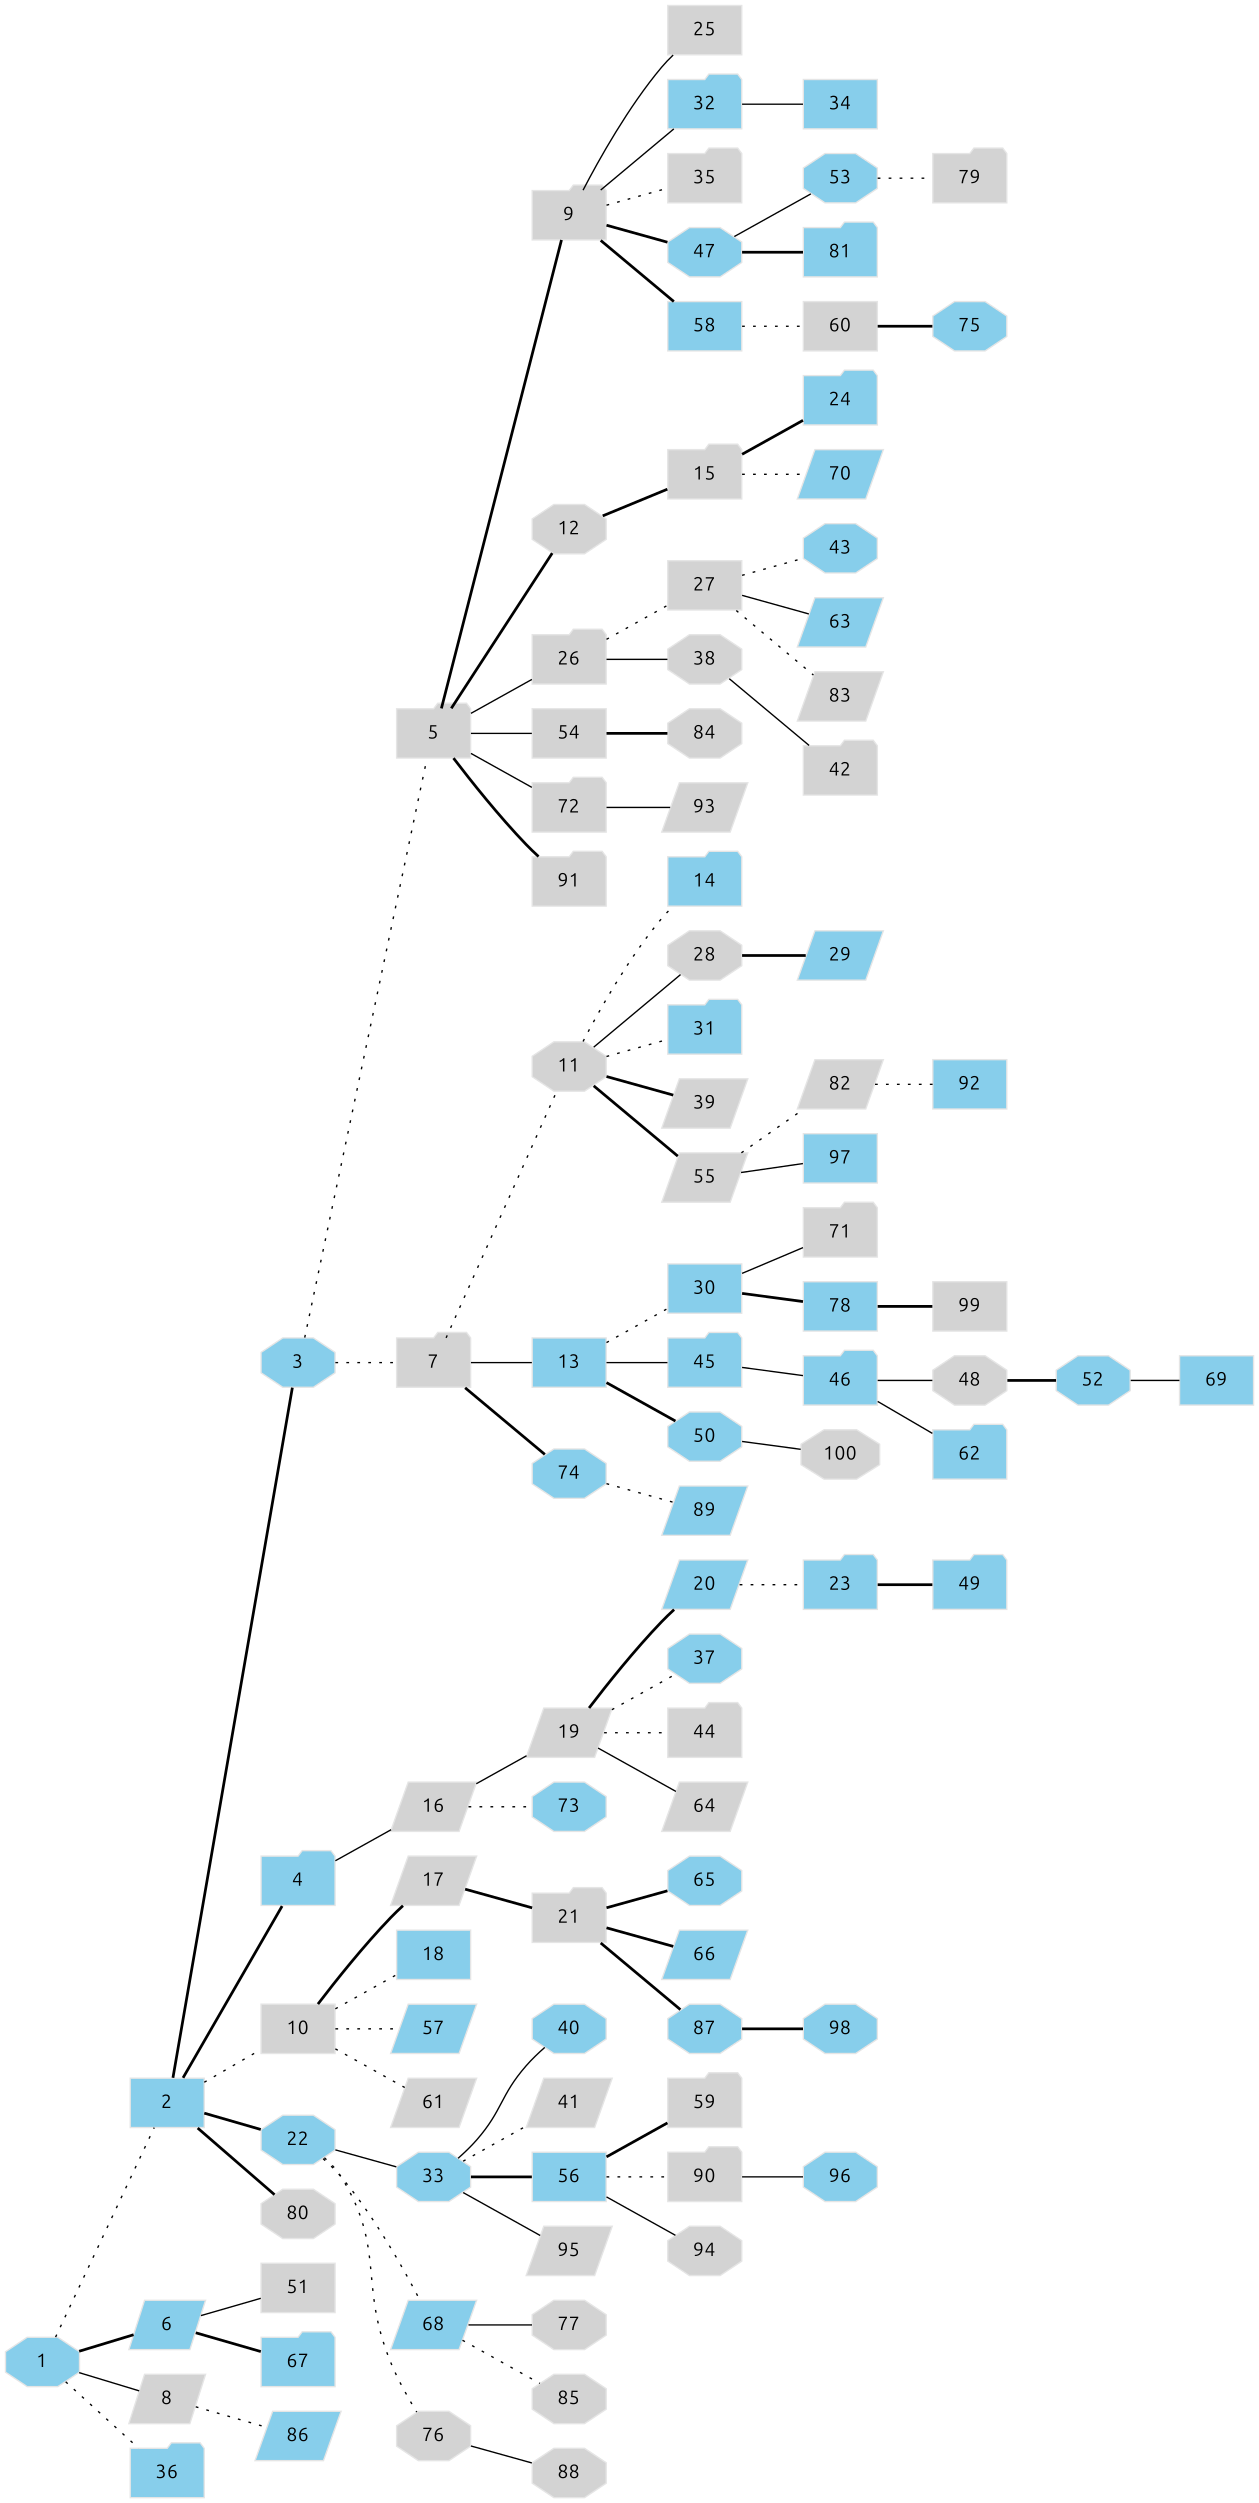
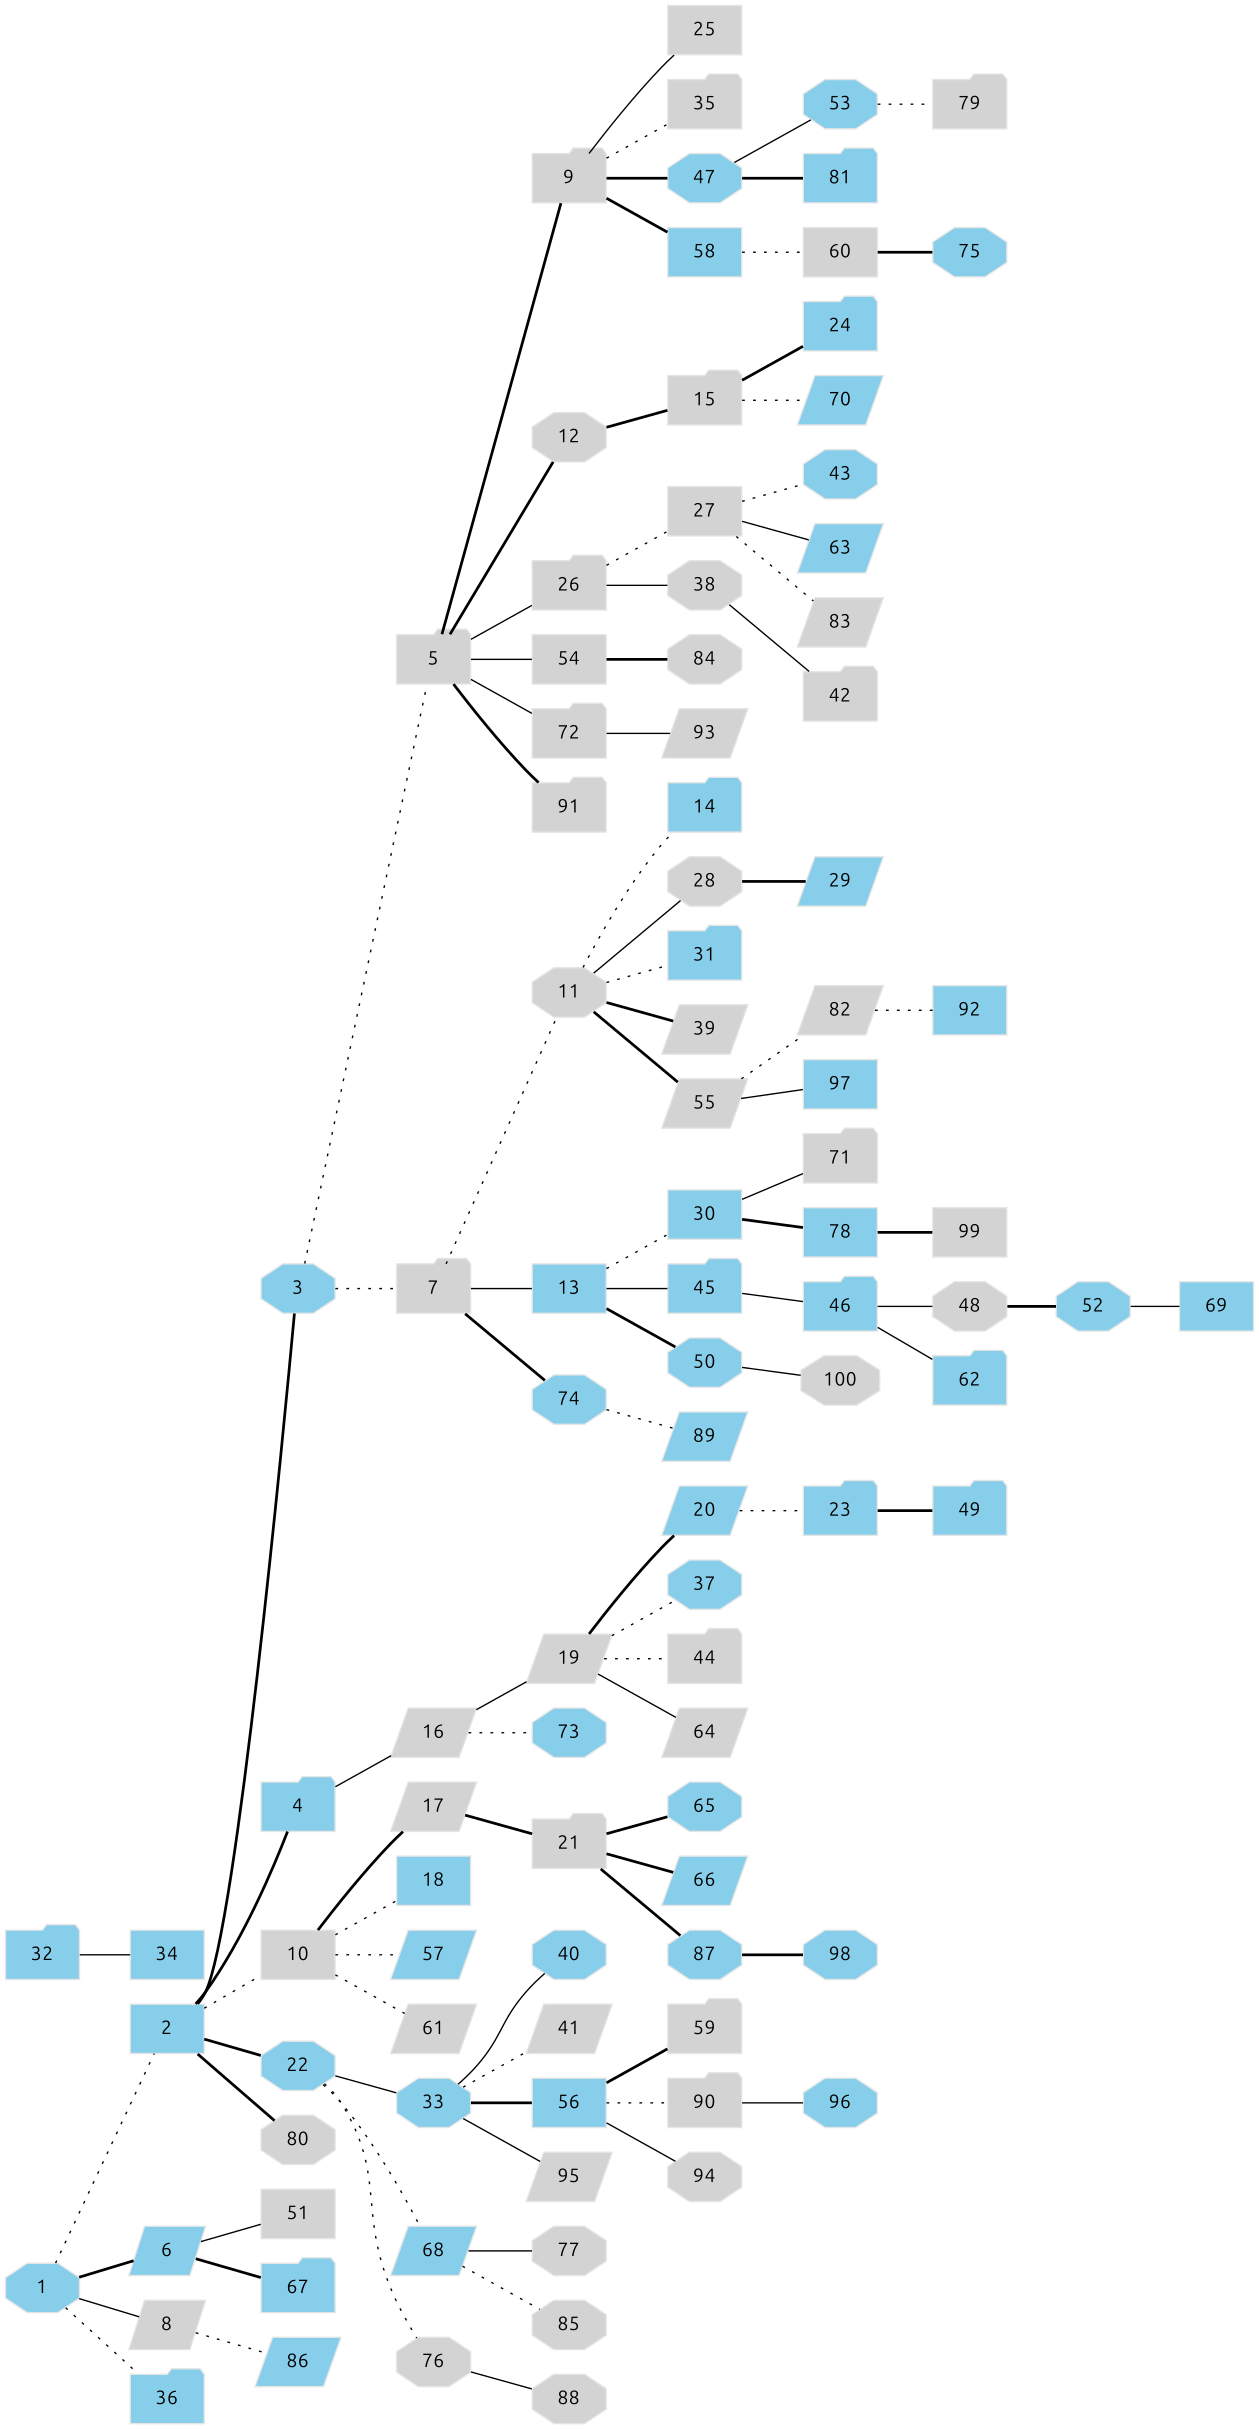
edge "32" -- "9": removed
